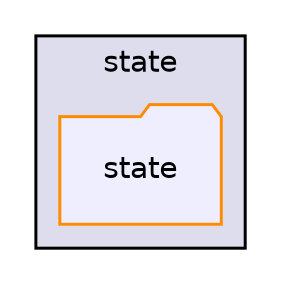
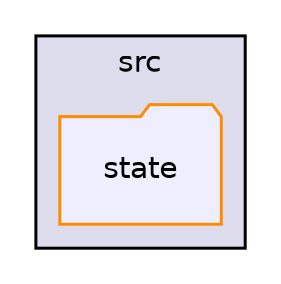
cluster "state": label "state" -> "src"
